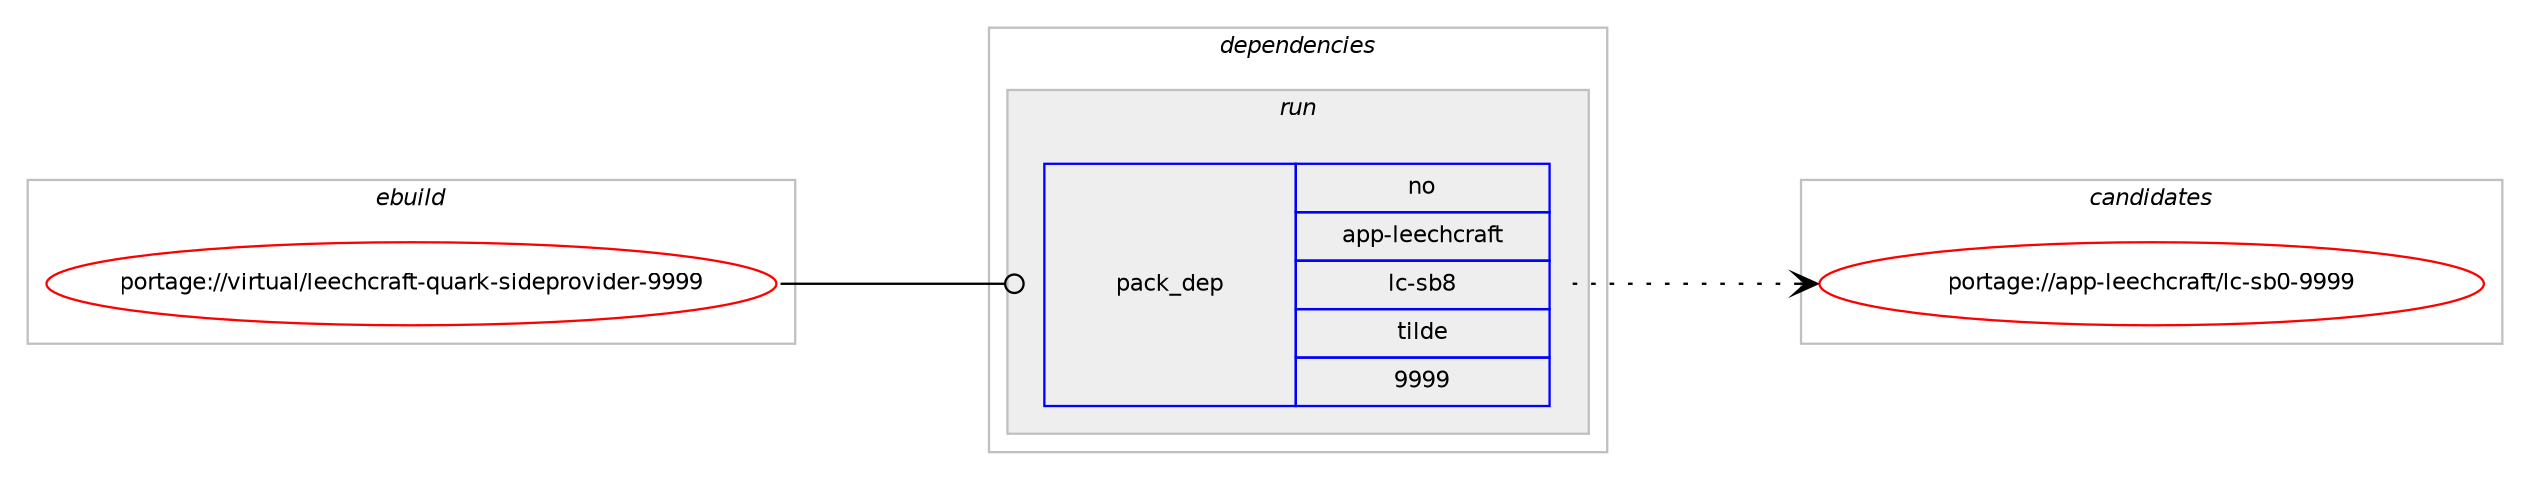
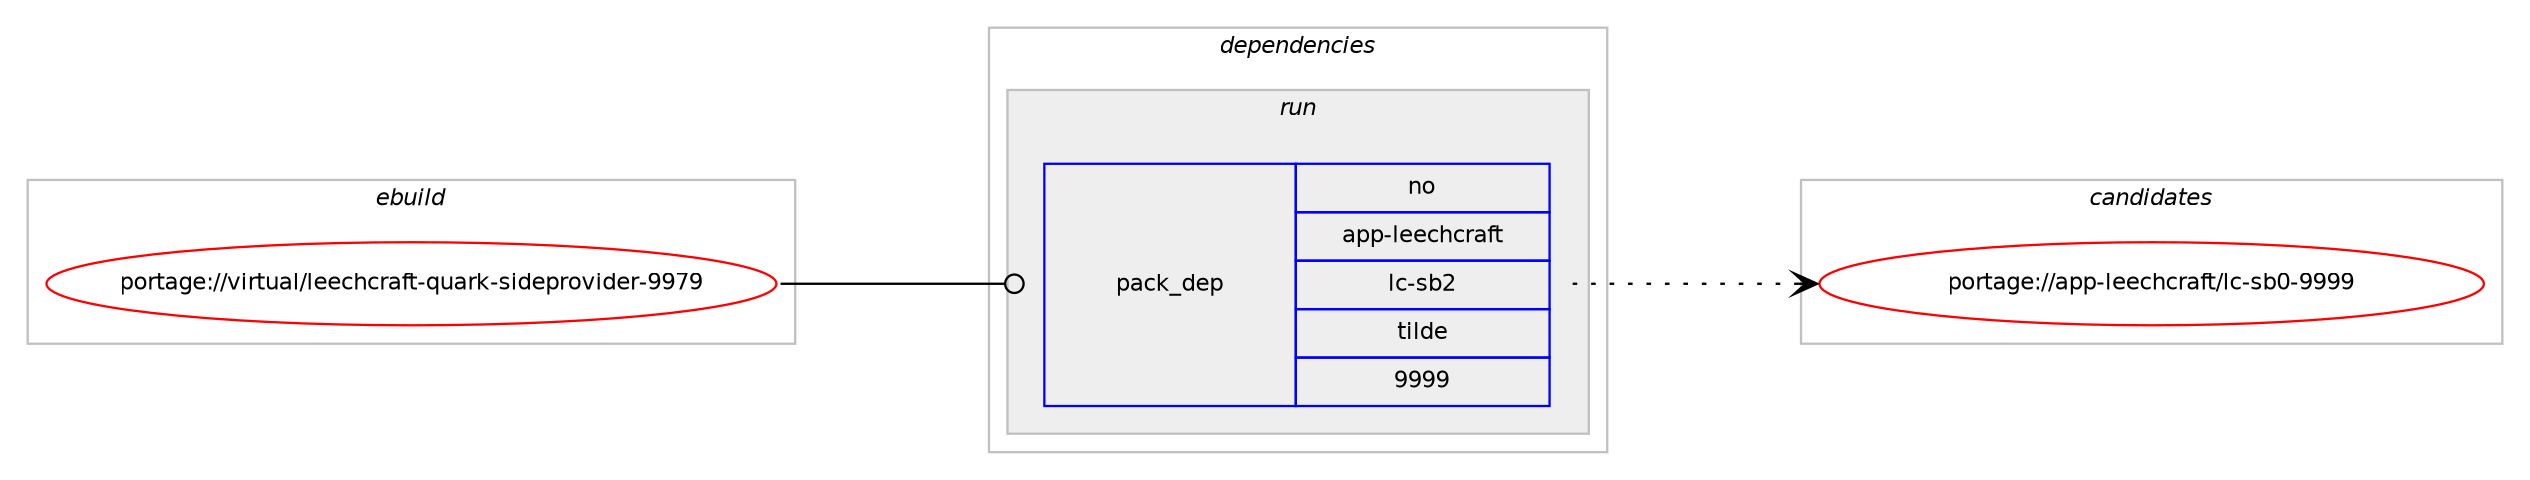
node "portage://virtual/leechcraft-quark-sideprovider-9999": label "portage://virtual/leechcraft-quark-sideprovider-9999" -> "portage://virtual/leechcraft-quark-sideprovider-9979"
node "pack_dep": text "lc-sb8" -> "lc-sb2"
